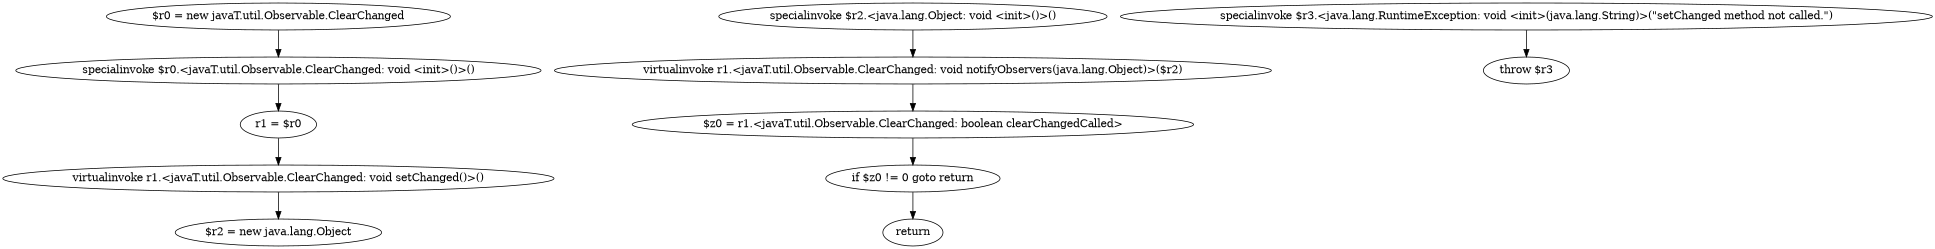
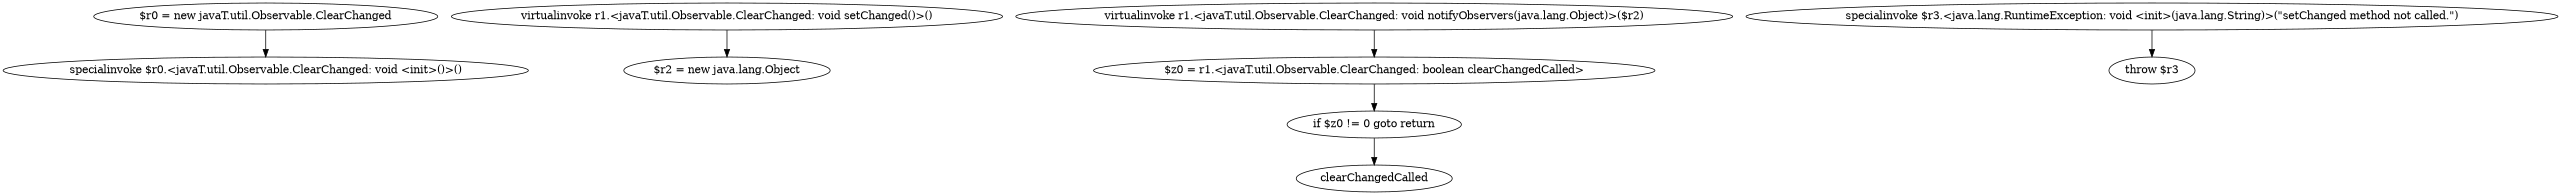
node "specialinvoke $r2.<java.lang.Object: void <init>()>()": removed
node "r1 = $r0": removed
node "return": label "return" -> "clearChangedCalled"
